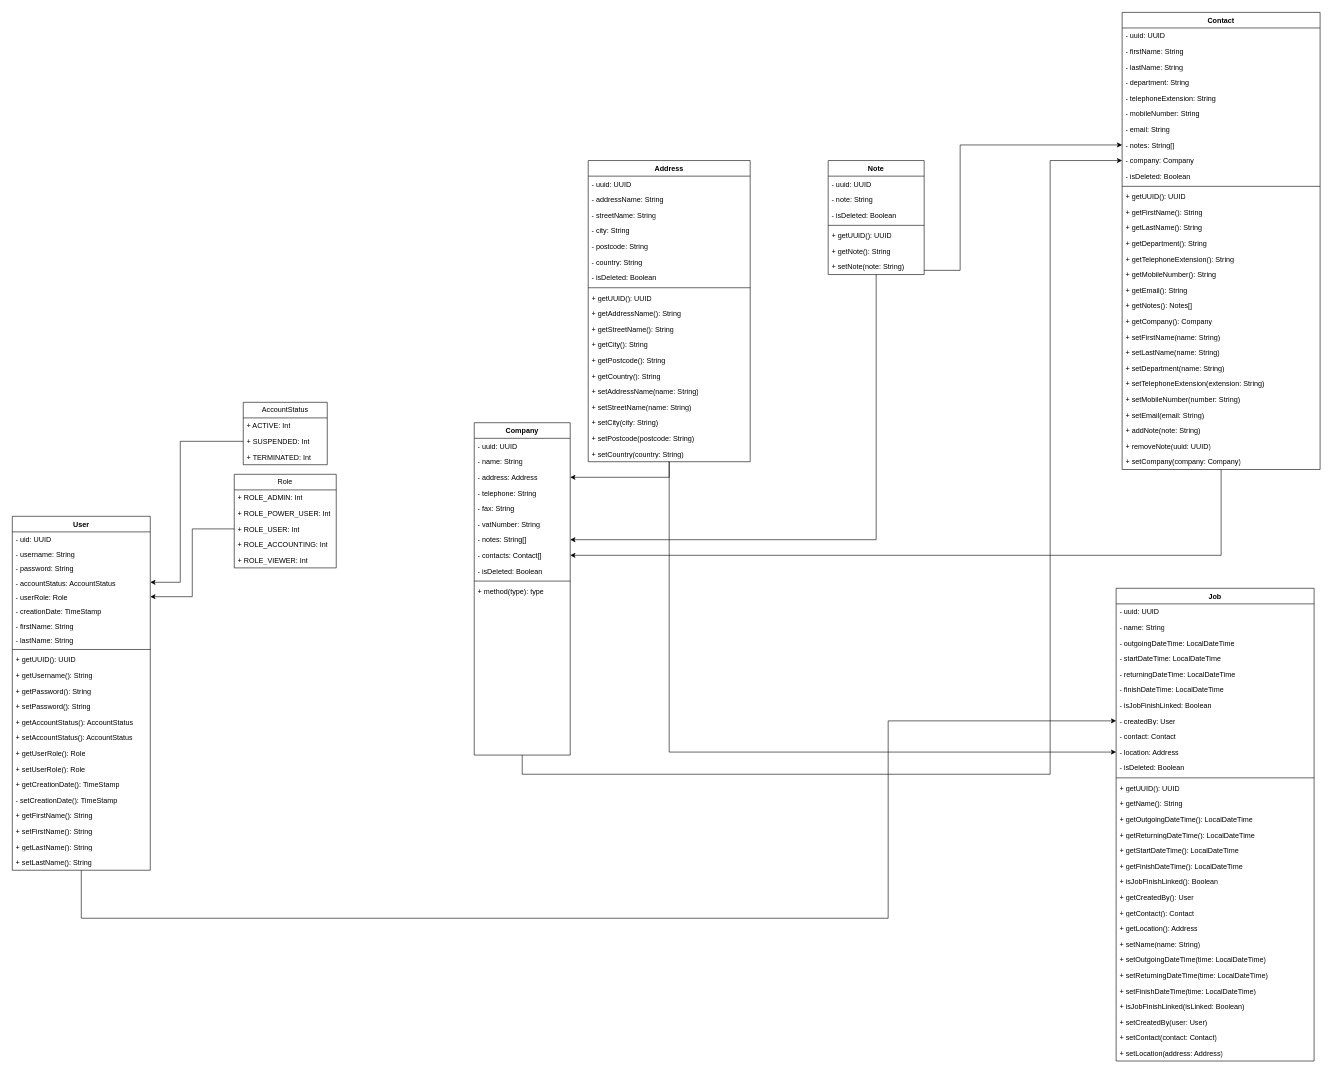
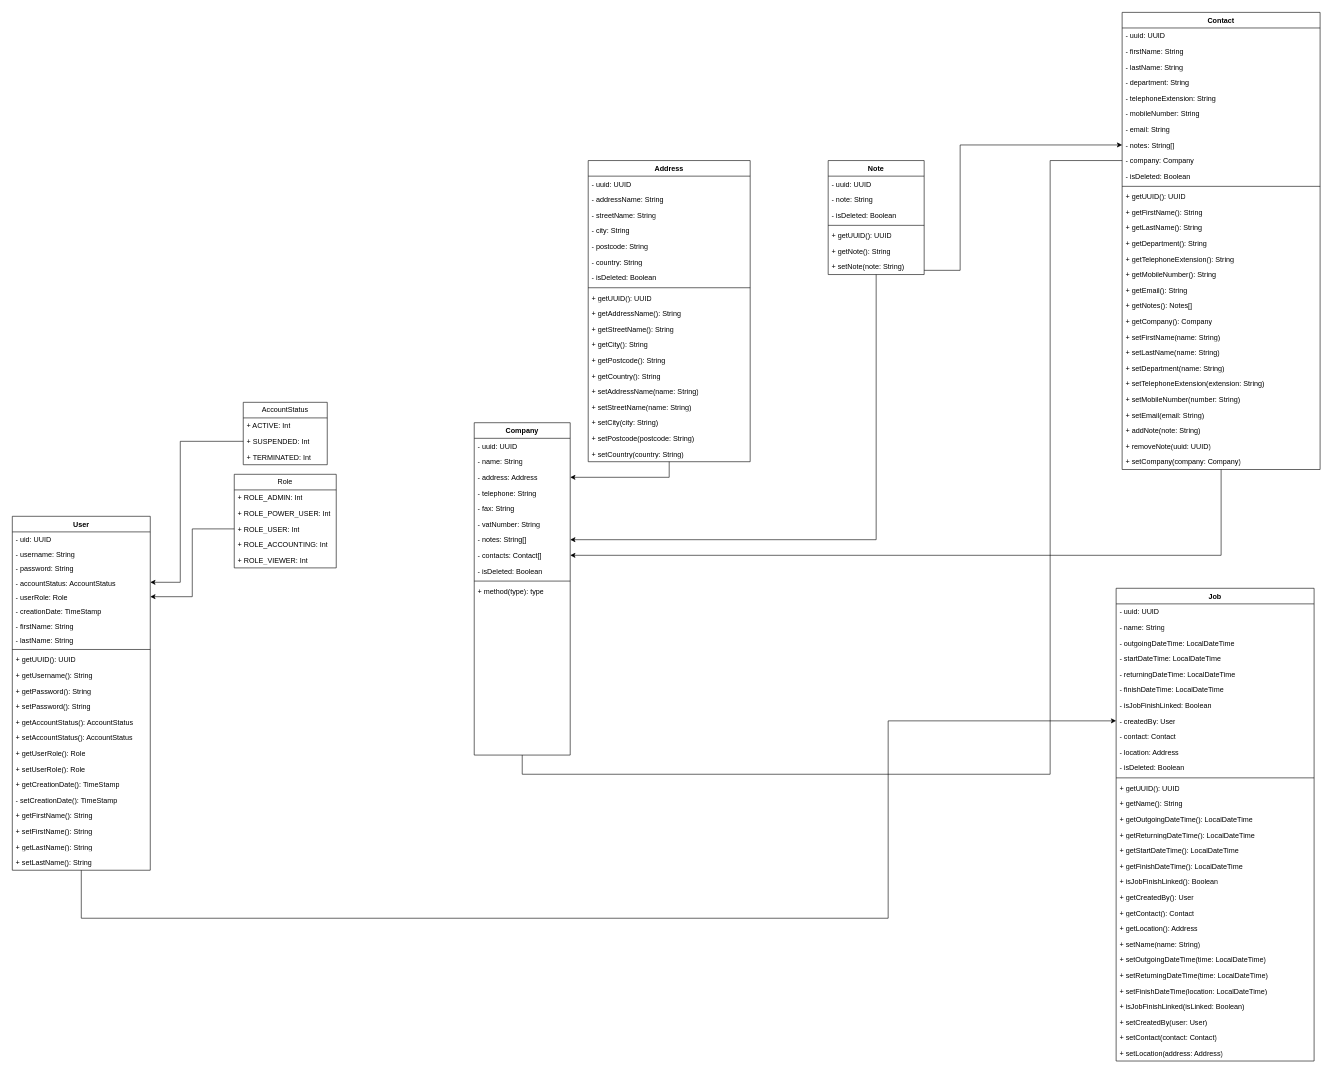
edge "Company" -> "- company: Company": arrowhead classic -> none
edge "Address" -> "- location: Address": removed
node "+ setFinishDateTime(time: LocalDateTime)": label "+ setFinishDateTime(time: LocalDateTime)" -> "+ setFinishDateTime(location: LocalDateTime)"
